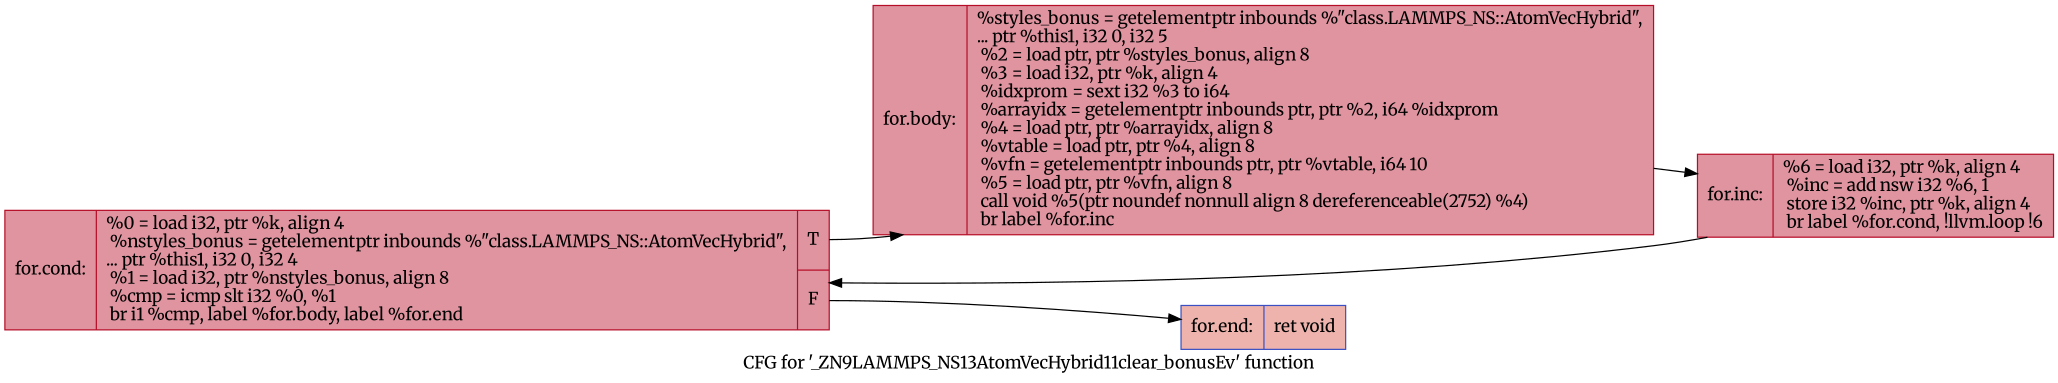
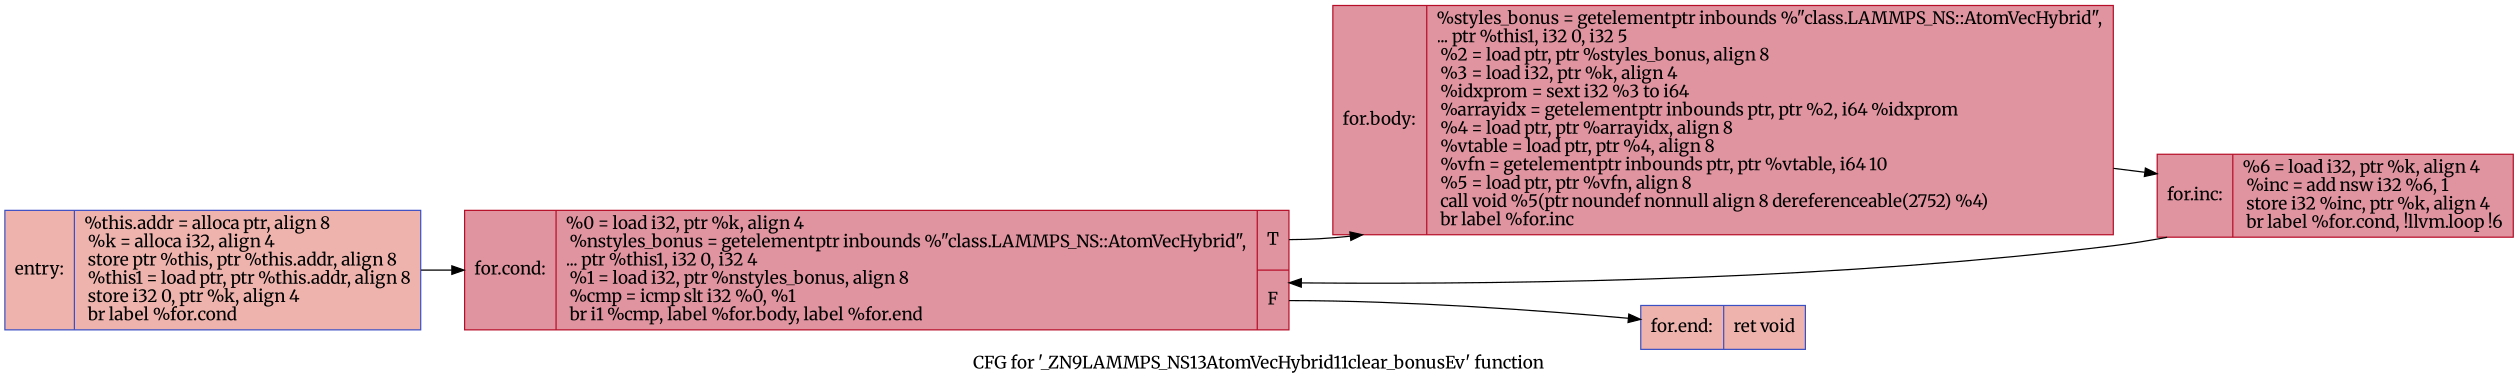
node "entry:": added
